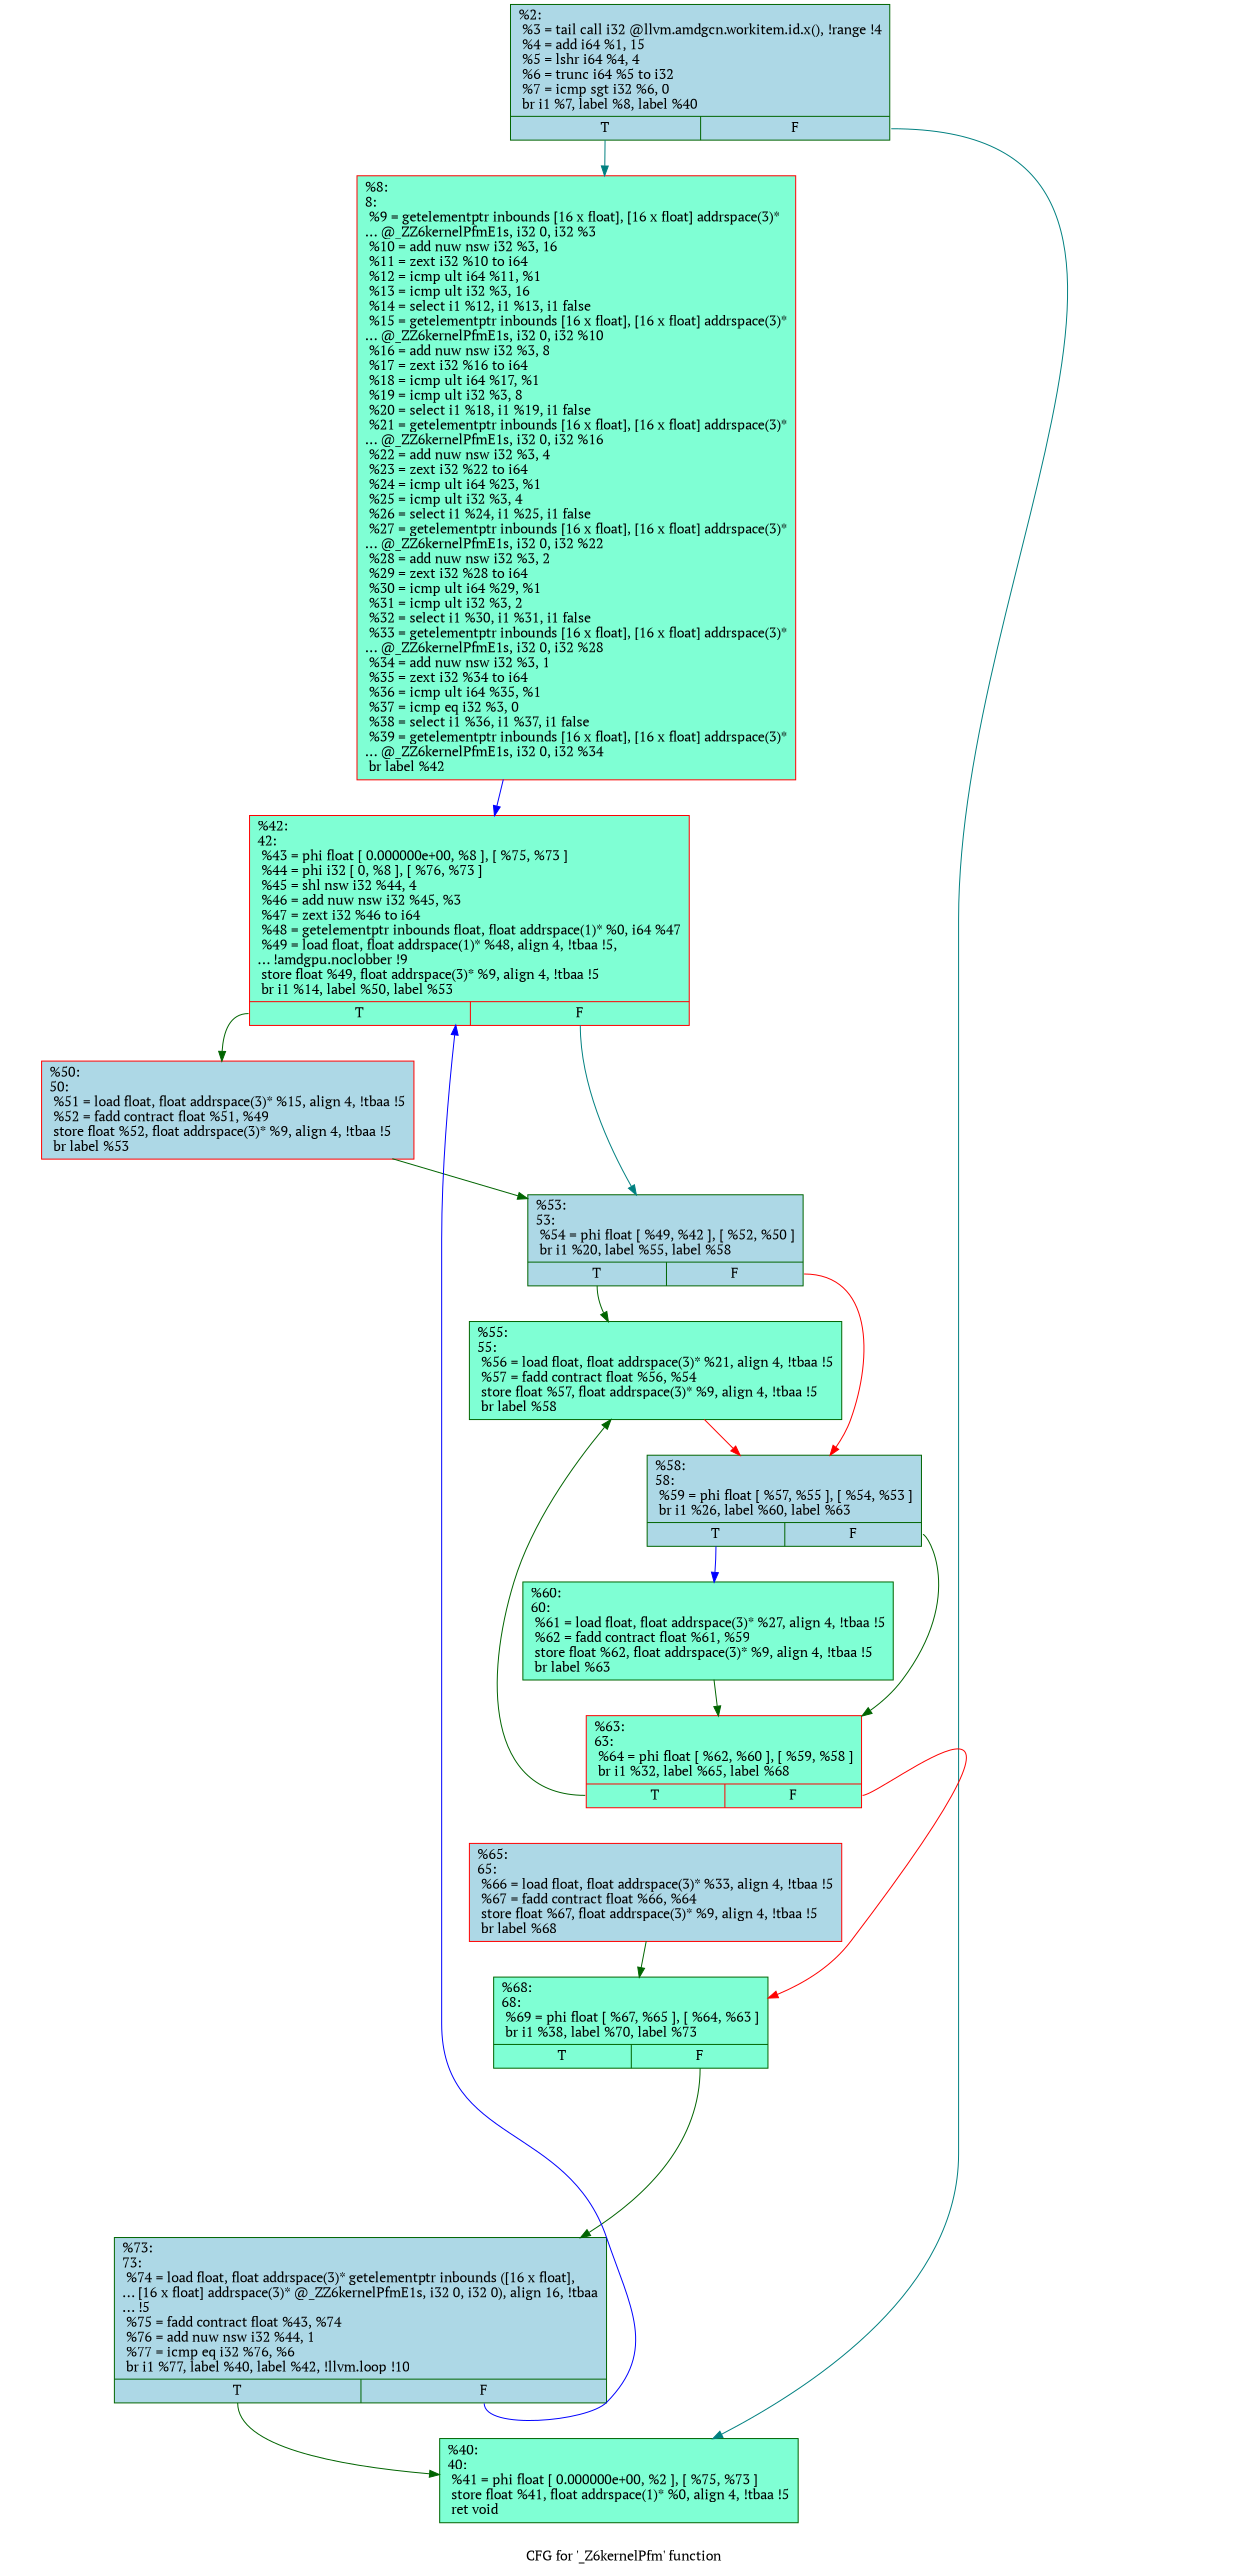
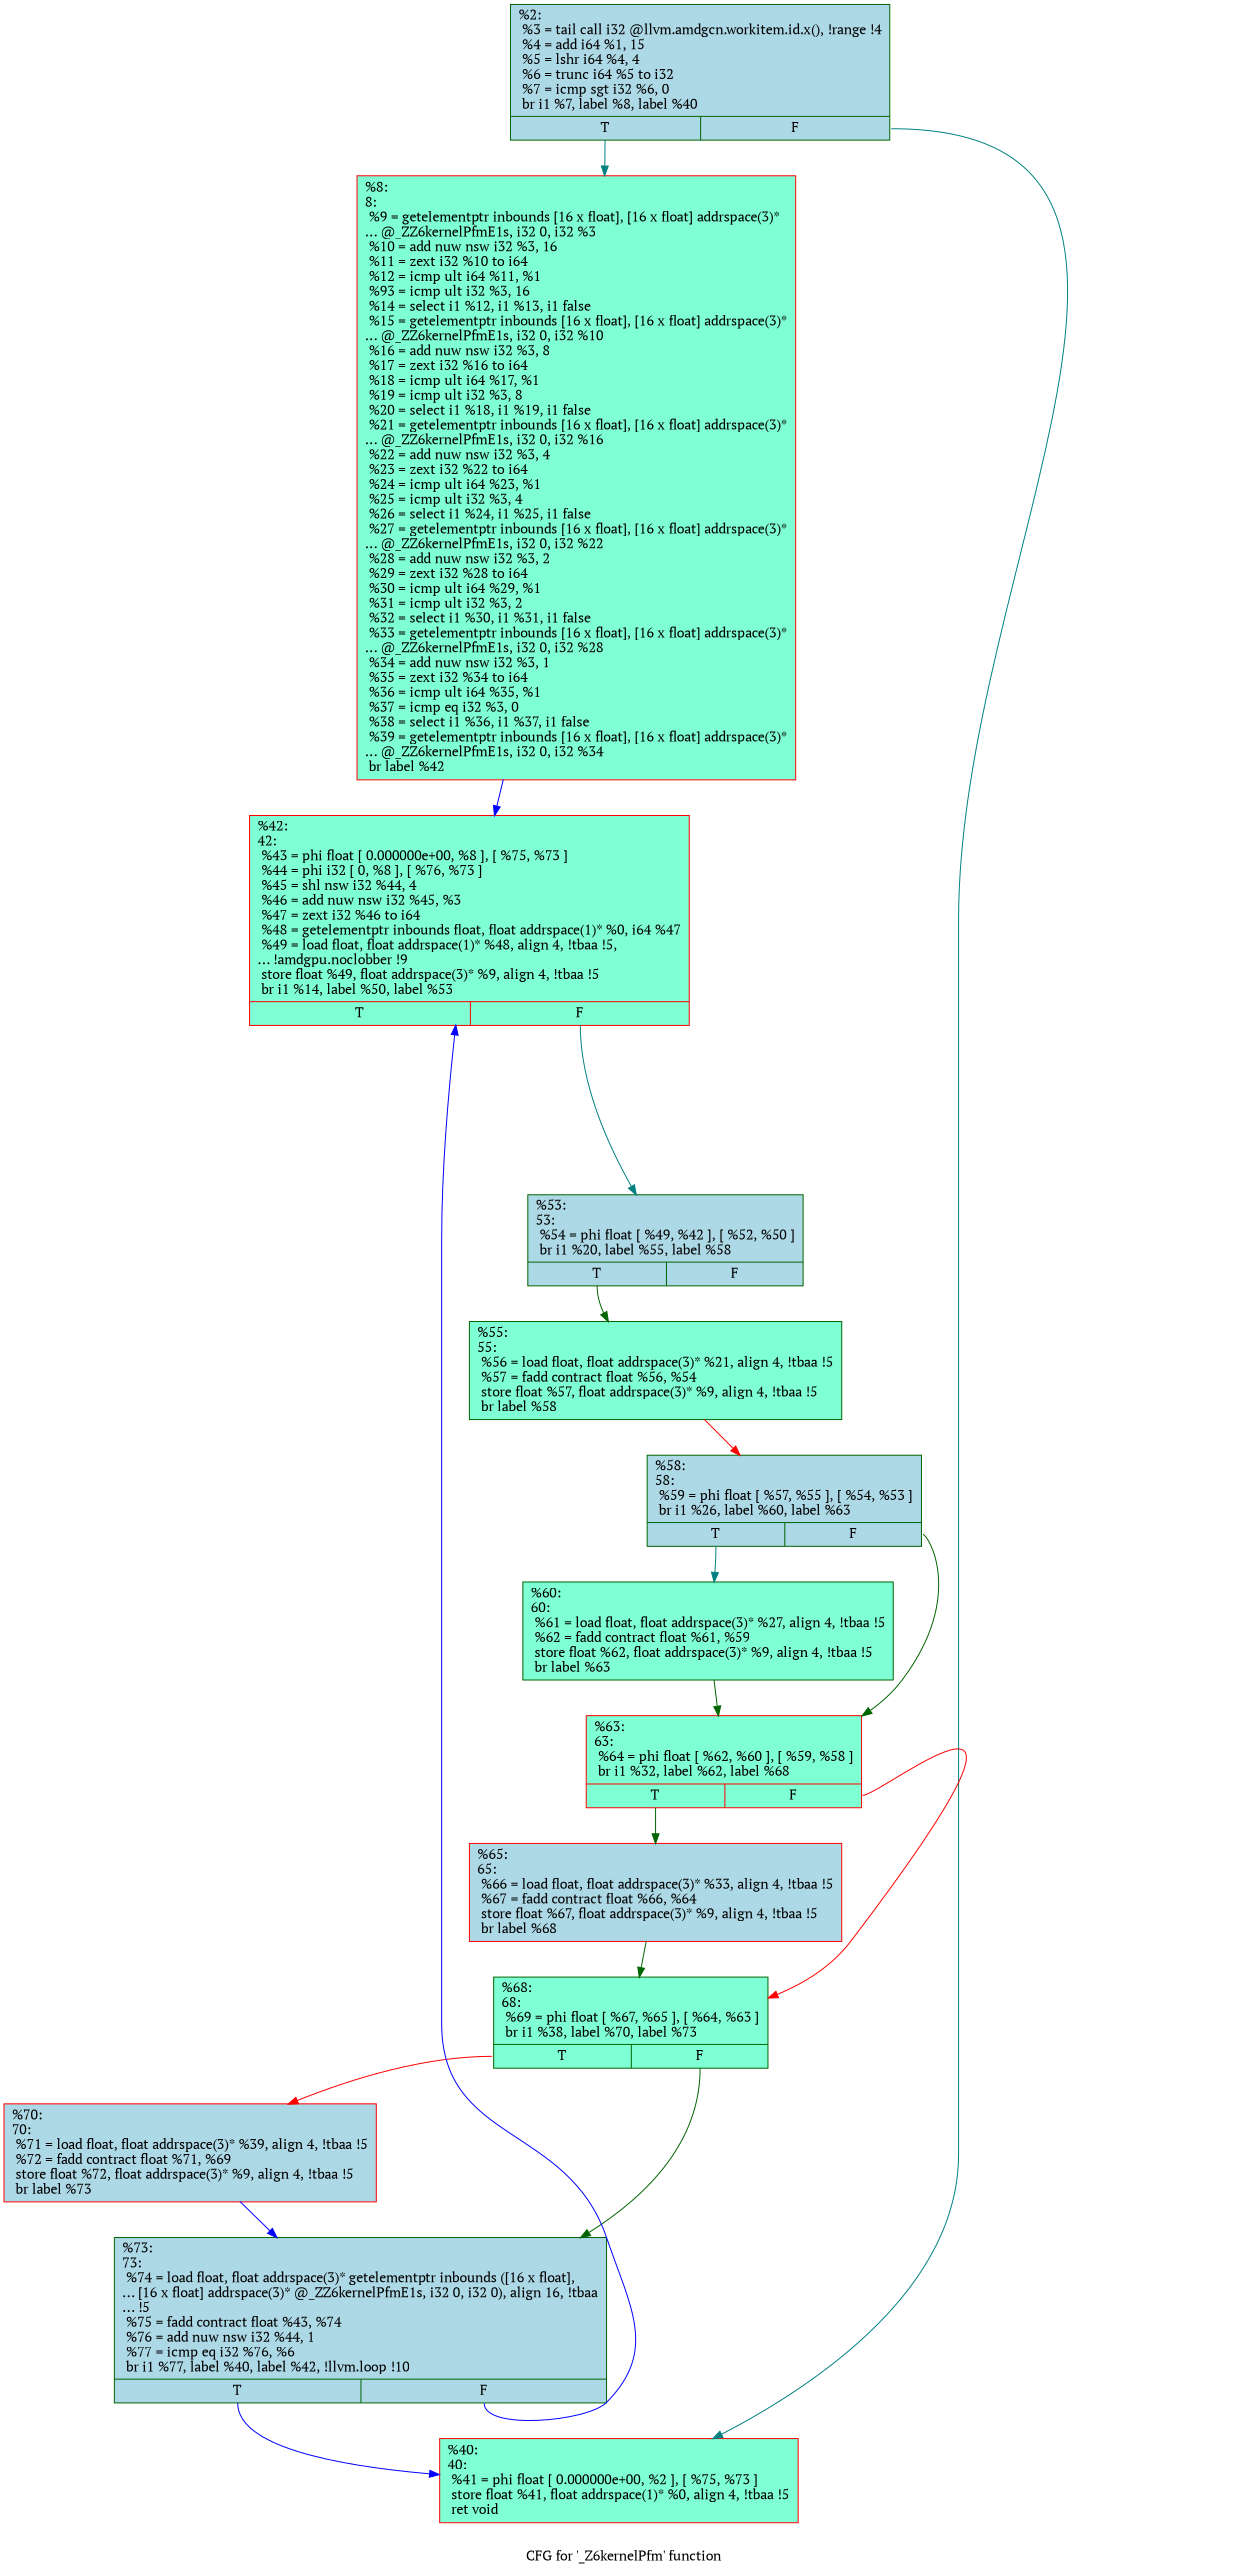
node "%8:": text "%13 = icmp ult i32 %3, 16" -> "%93 = icmp ult i32 %3, 16"
node "%50:": removed
edge "%53:" -> "%58:": removed
edge "%58:" -> "%60:": color blue -> teal
edge "%63:" -> "%55:": now "%63:" -> "%65:"
node "%63:": text "br i1 %32, label %65, label %68" -> "br i1 %32, label %62, label %68"
node "%70:": added
edge "%73:" -> "%40:": color darkgreen -> blue
node "%40:": color darkgreen -> red
